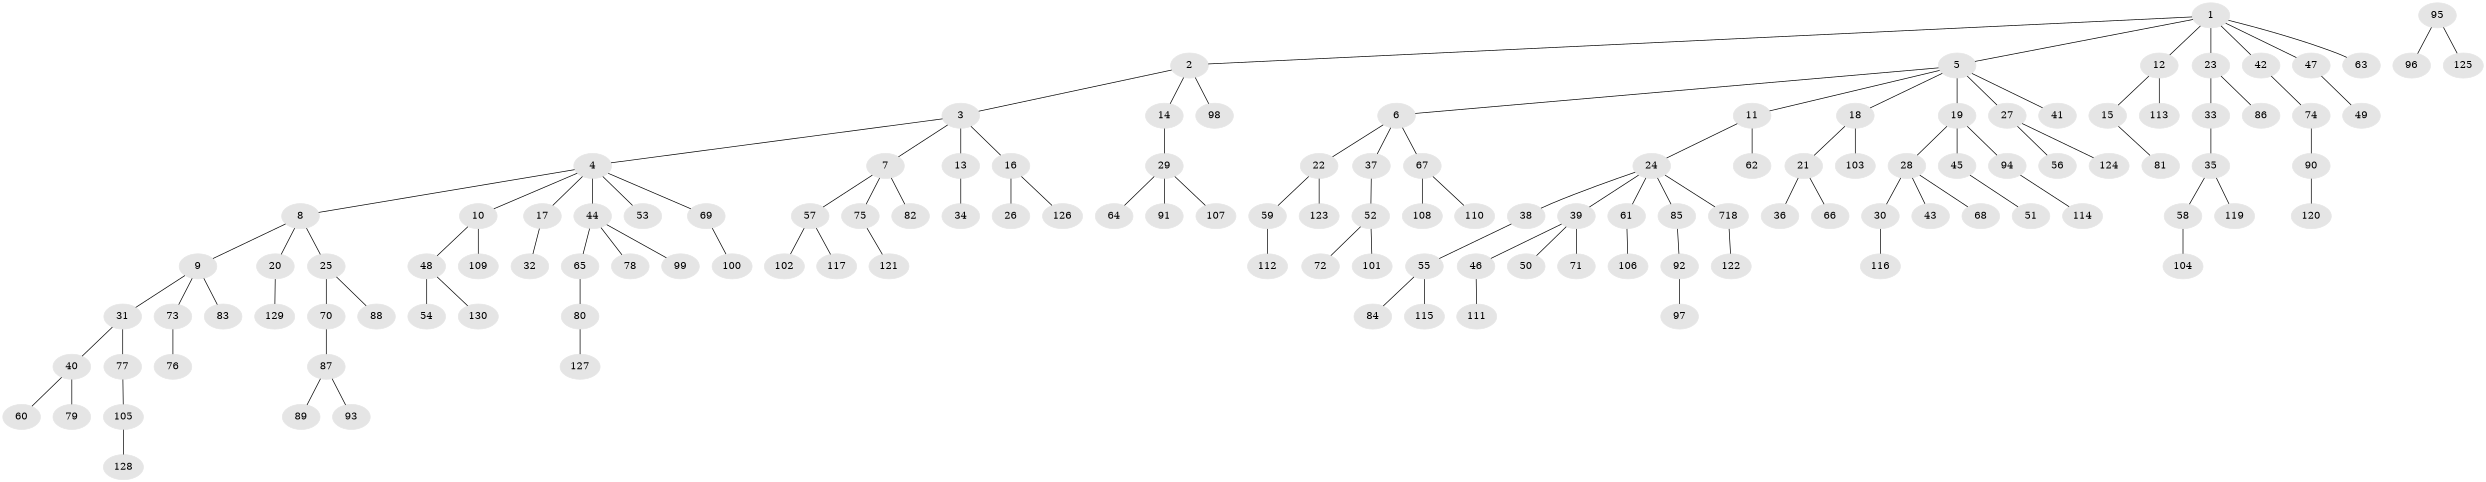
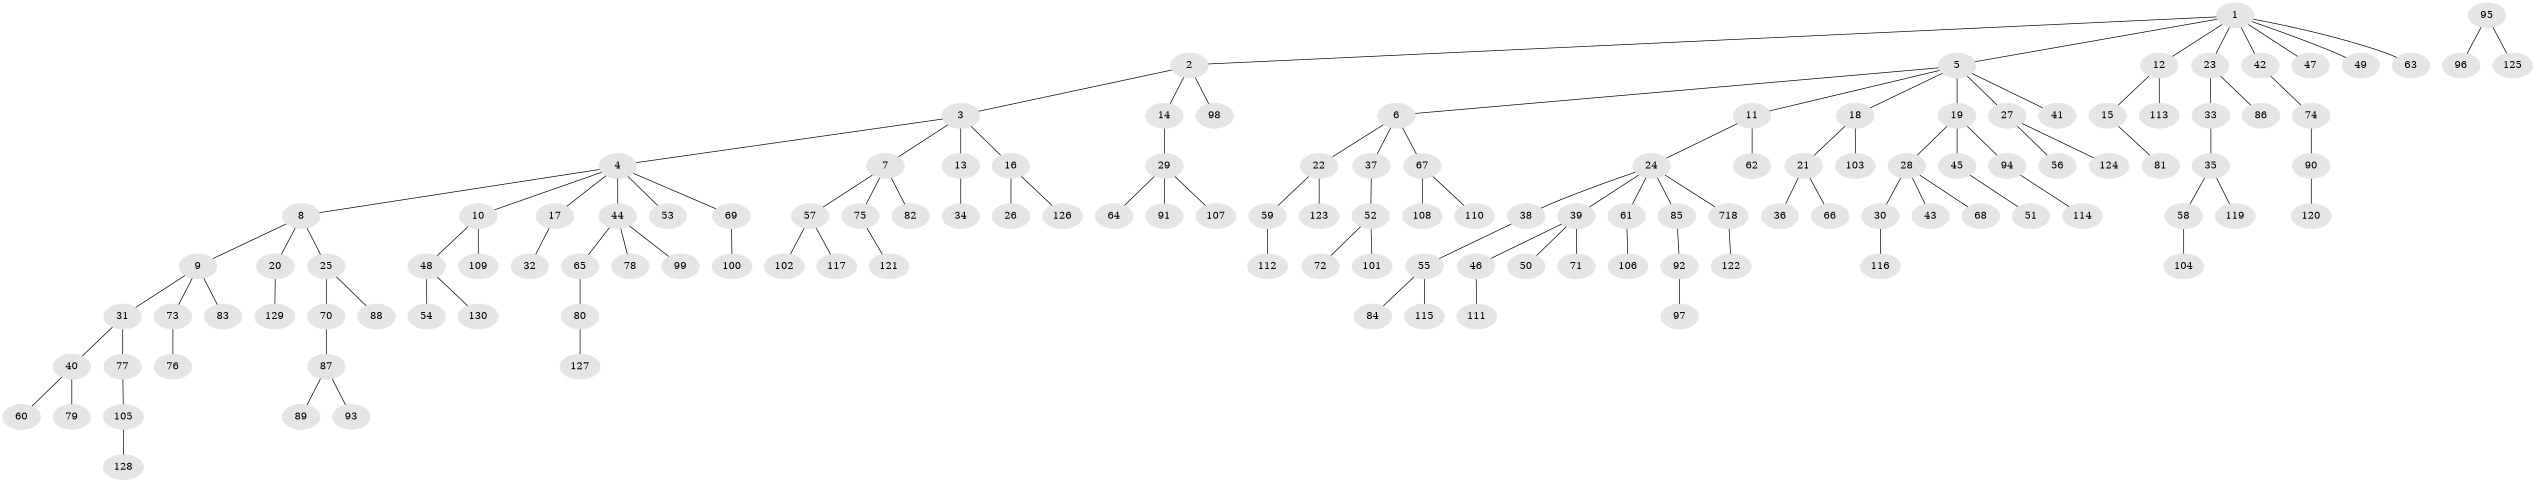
edge "47" -- "49": now "1" -- "49"
